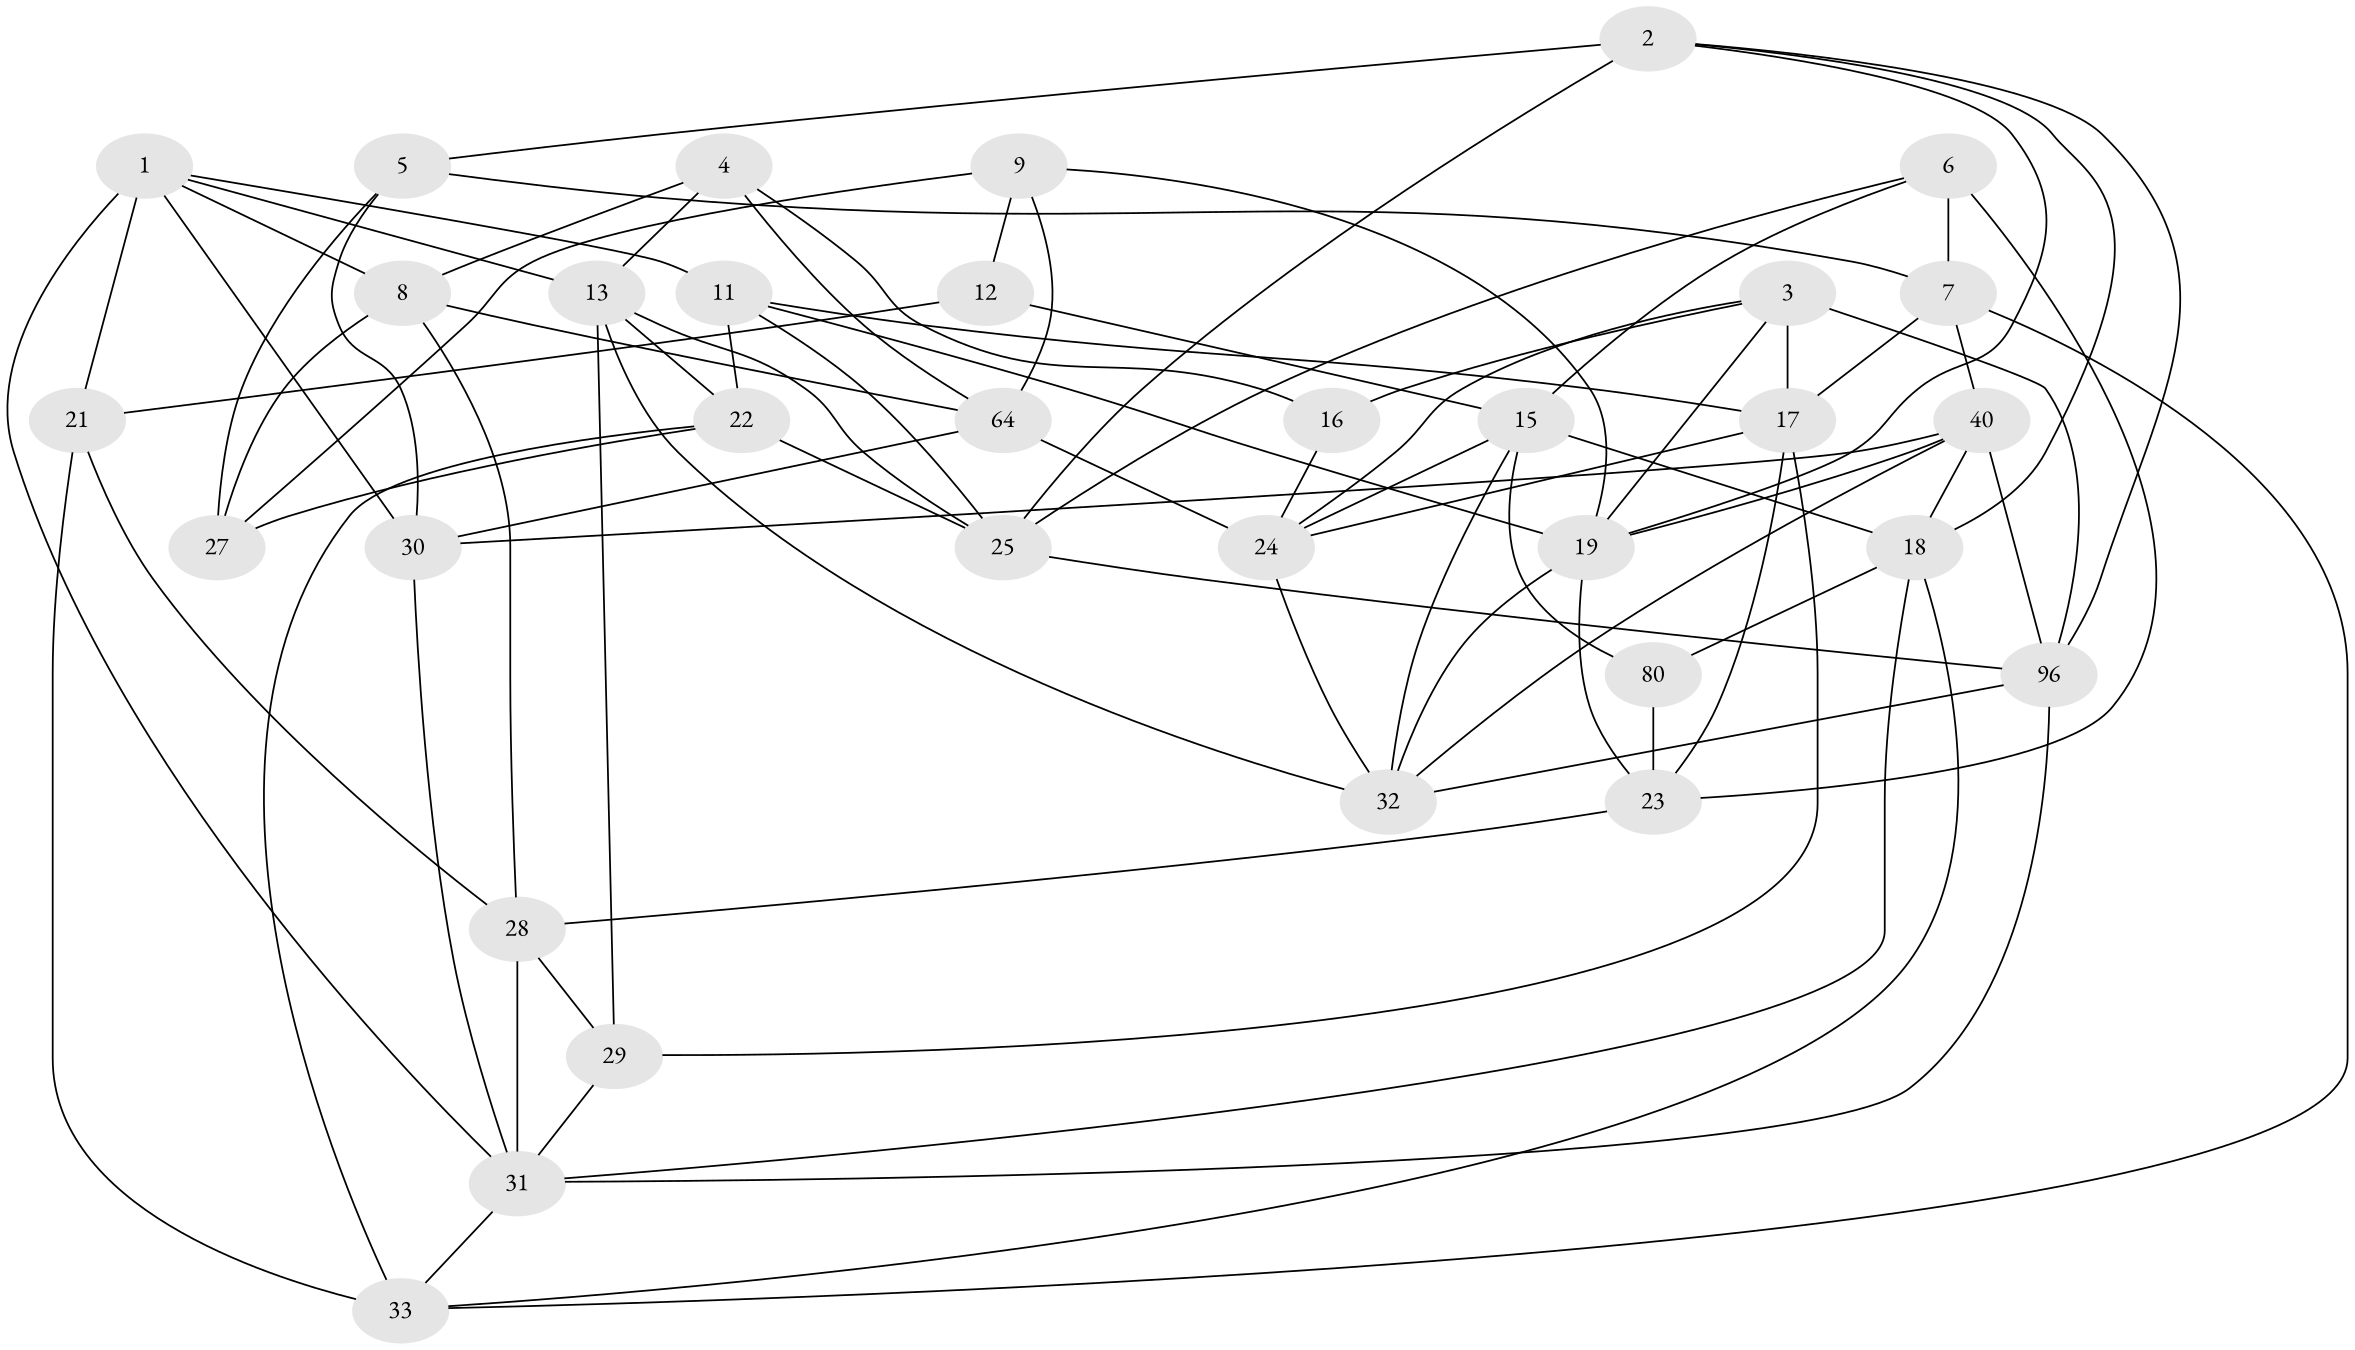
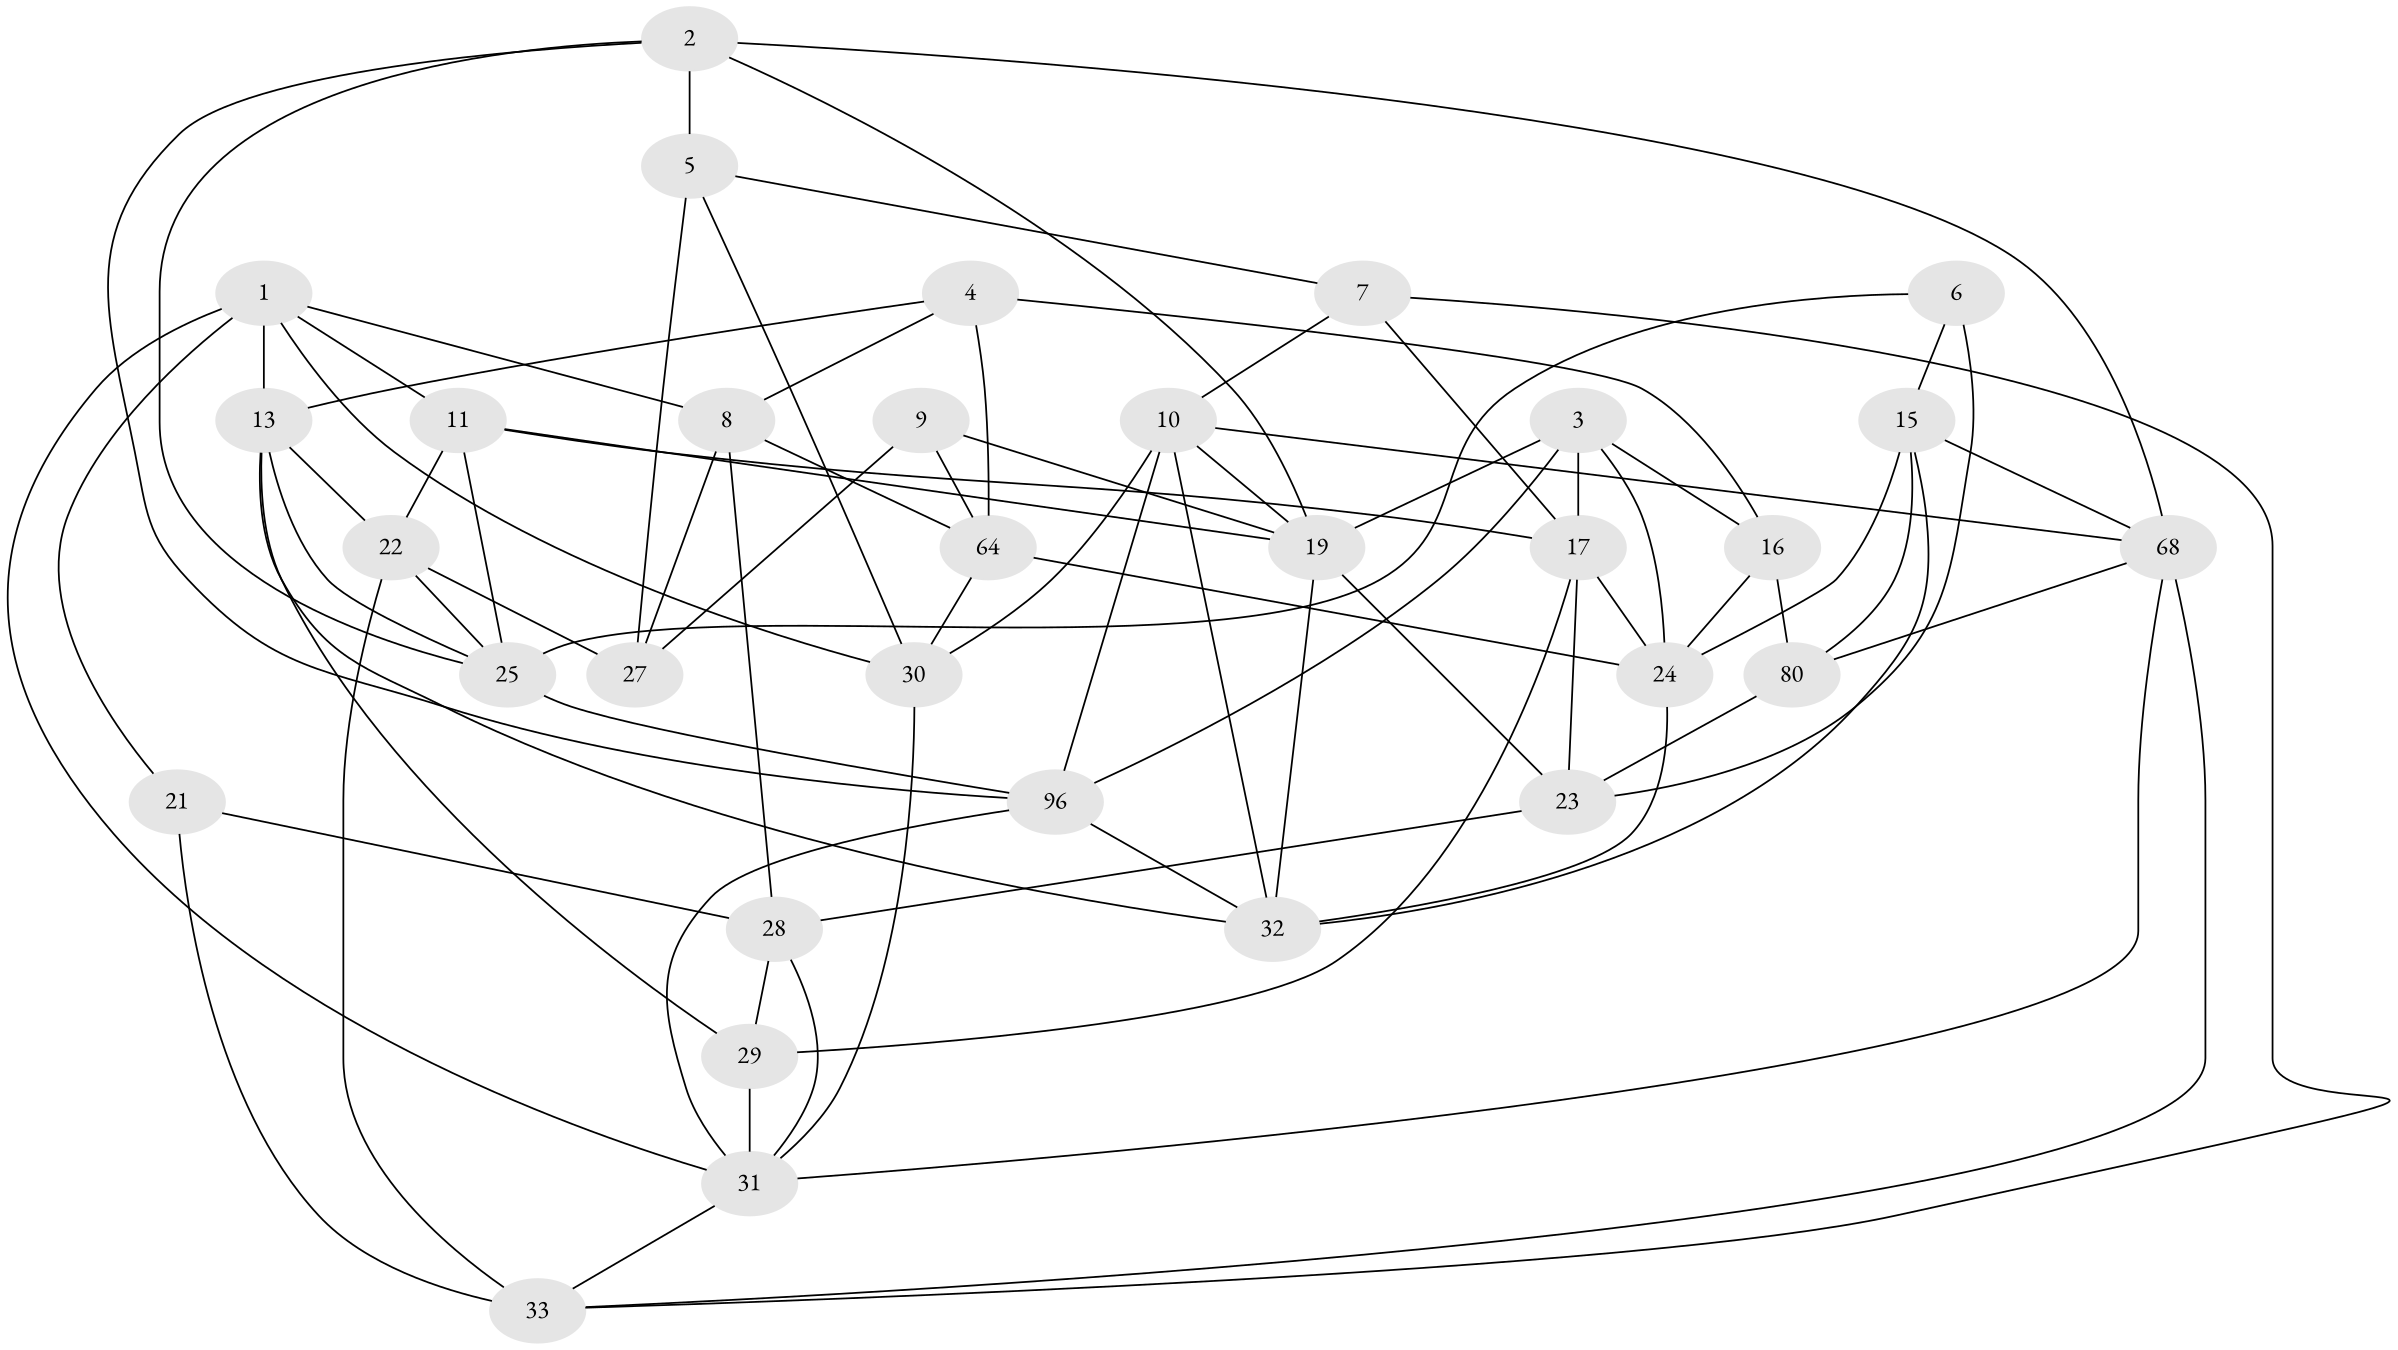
edge "6" -- "7": removed
node "12": removed
node "40": label "40" -> "10"
node "18": label "18" -> "68"
edge "16" -- "80": added
